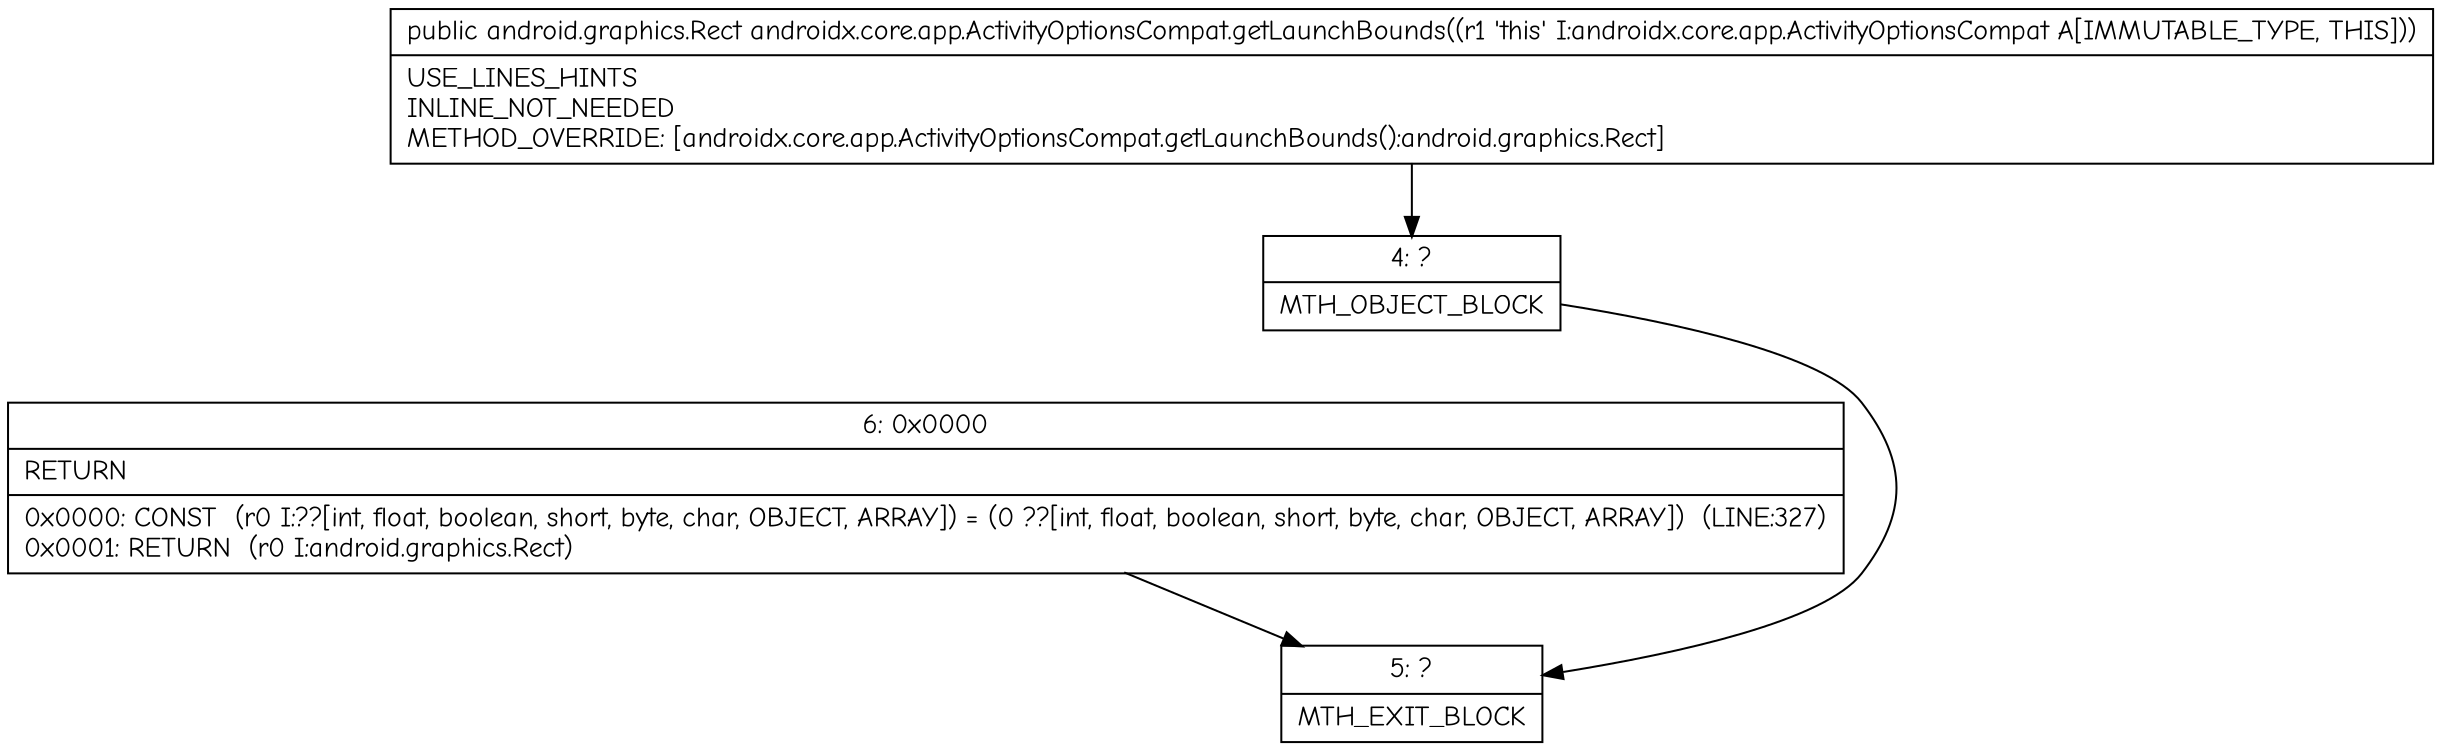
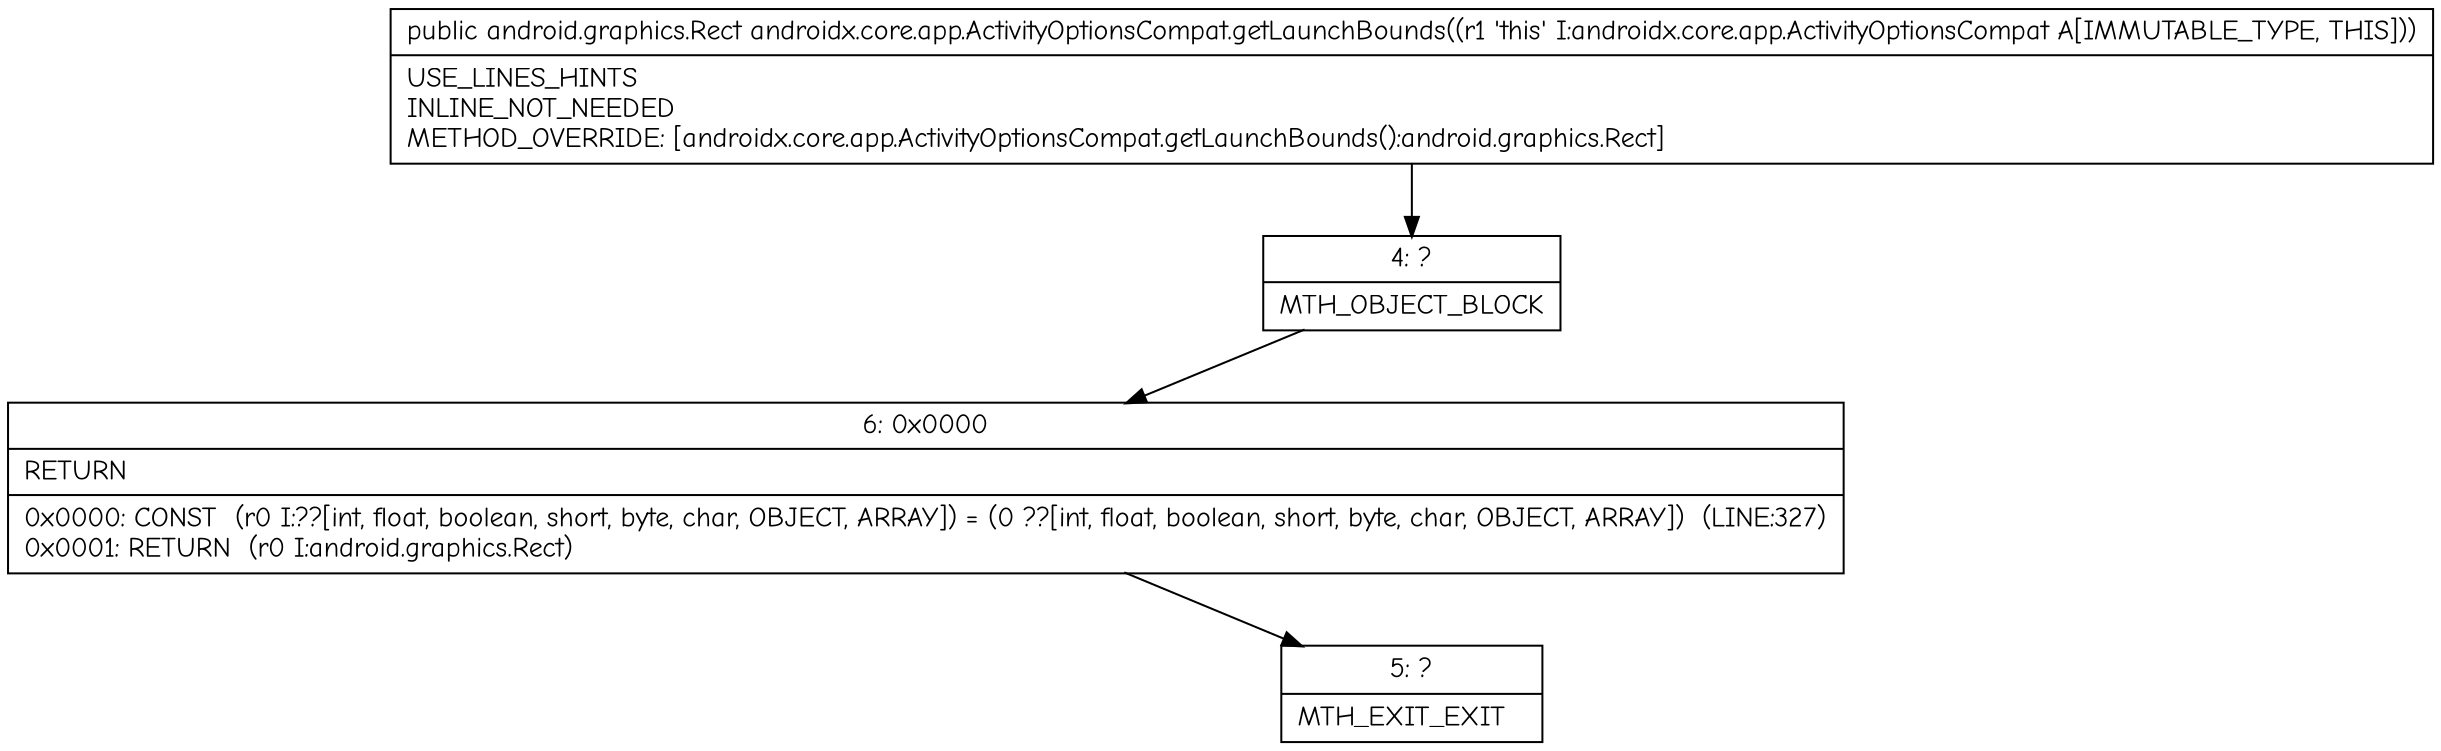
edge "4: ?" -> "5: ?": now "4: ?" -> "6: 0x0000"
node "5: ?": text "MTH_EXIT_BLOCK" -> "MTH_EXIT_EXIT"
